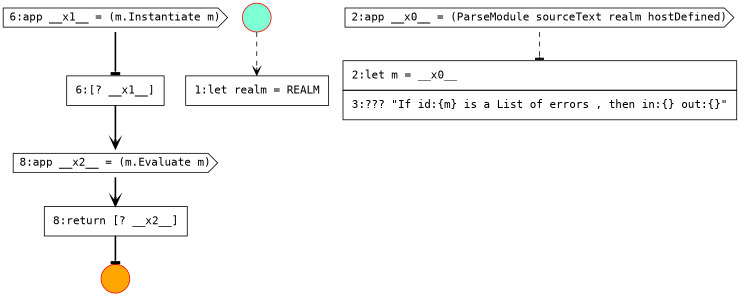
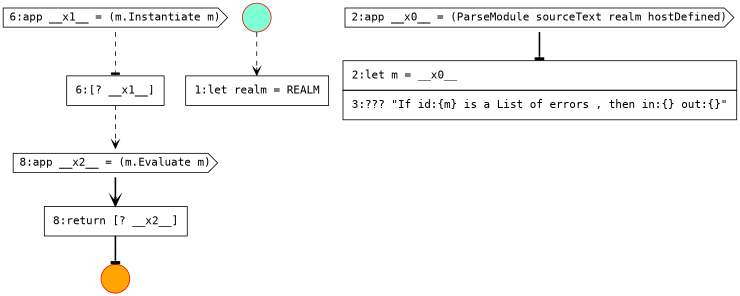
edge "2:app __x0__ = (ParseModule sourceText realm hostDefined)" -> "2:let m = __x0__": style dashed -> bold
edge "6:app __x1__ = (m.Instantiate m)" -> "6:[? __x1__]": style bold -> dashed
edge "6:[? __x1__]" -> "8:app __x2__ = (m.Evaluate m)": style bold -> dashed
